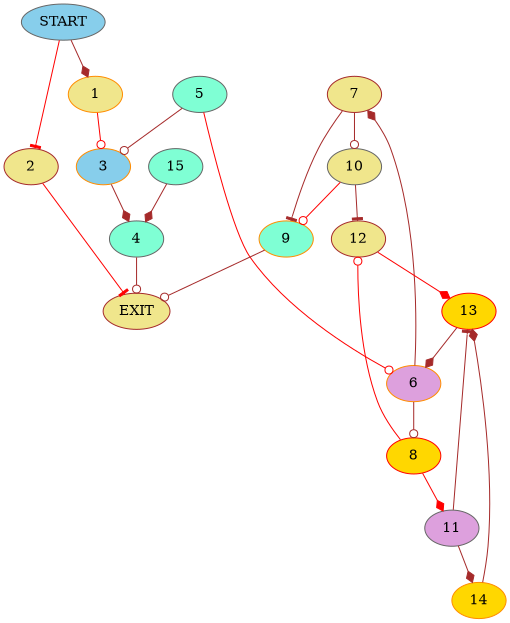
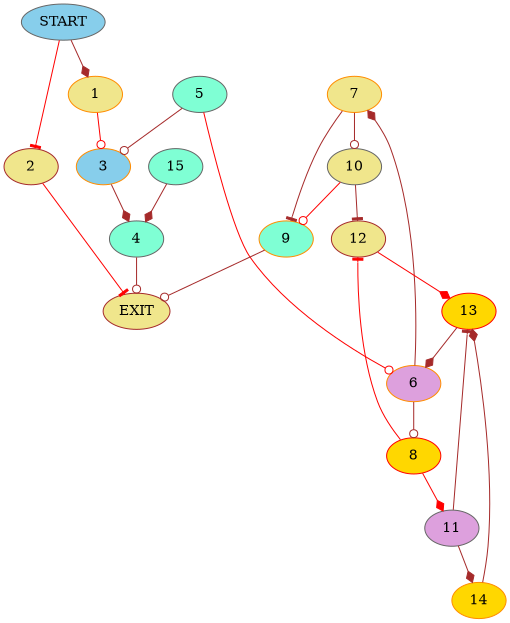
node "7": color brown -> darkorange
edge "8" -> "12": arrowhead odot -> tee
